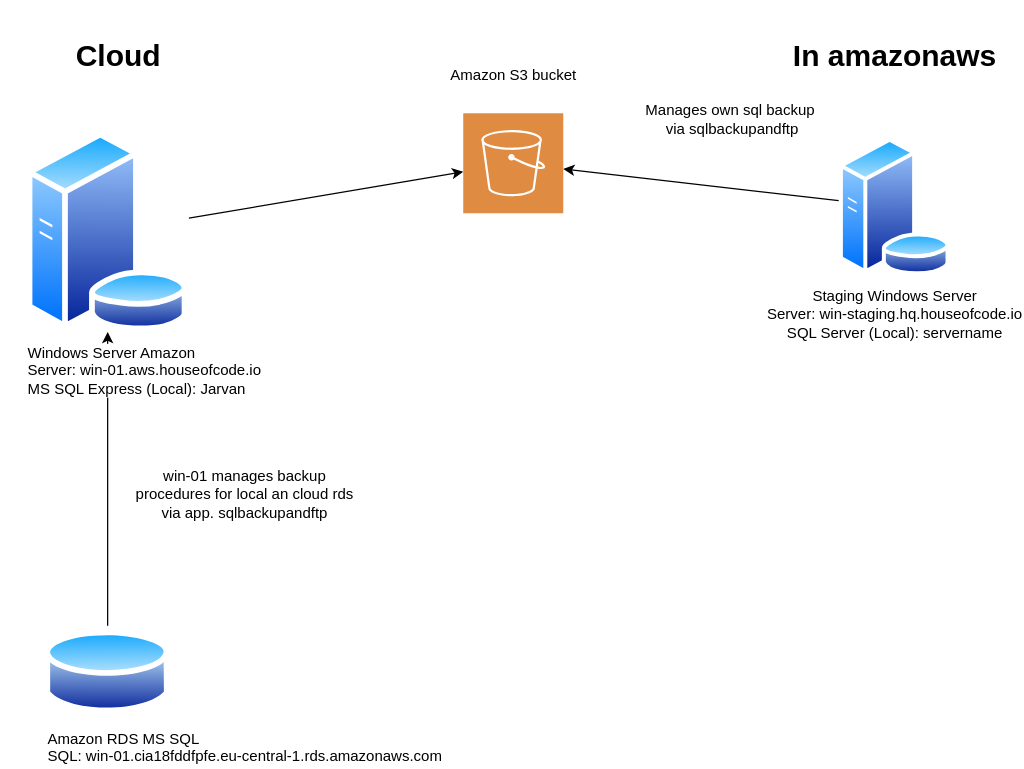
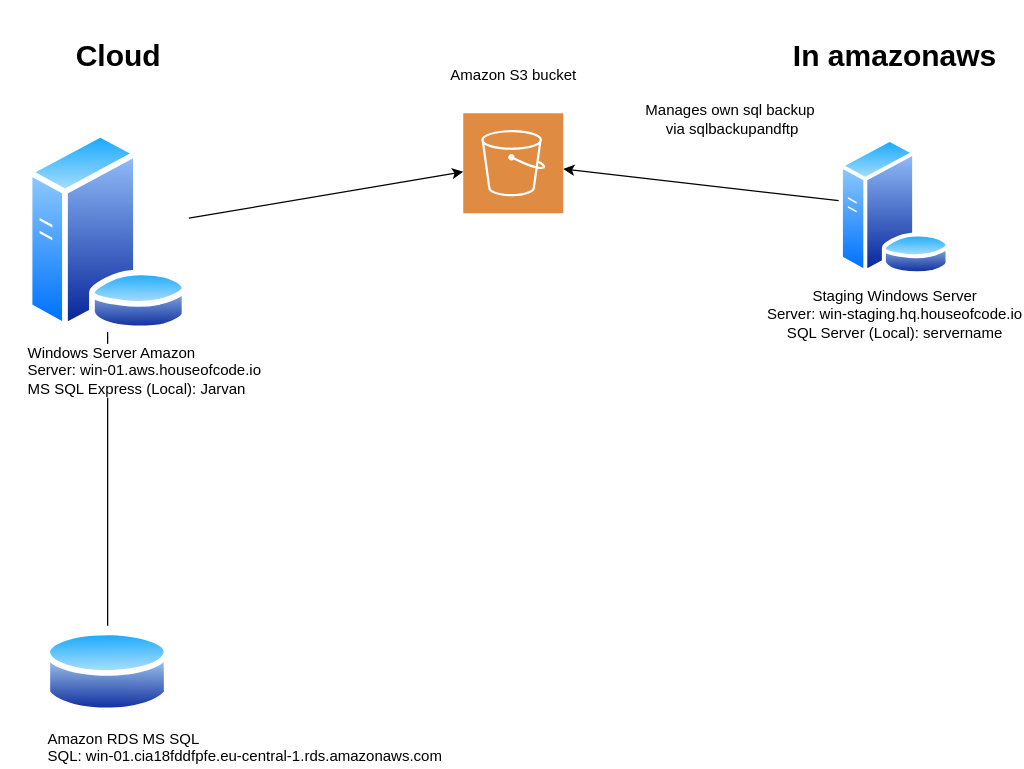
edge "Amazon RDS MS SQL SQL: win-01.cia18fddfpfe.eu-central-1.rds.amazonaws.com" -> "Windows Server Amazon Server: win-01.aws.houseofcode.io MS SQL Express (Local): Jarvan": arrowhead classic -> none
node "win-01 manages backup procedures for local an cloud rds via app. sqlbackupandftp": removed
